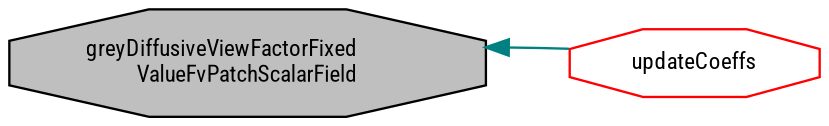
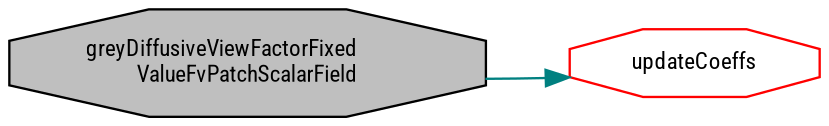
edge "updateCoeffs" -> "greyDiffusiveViewFactorFixed ValueFvPatchScalarField": reversed
